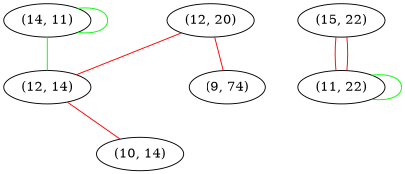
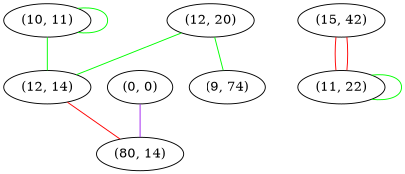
node "(14, 11)": label "(14, 11)" -> "(10, 11)"
node "(15, 22)": label "(15, 22)" -> "(15, 42)"
edge "(12, 20)" -- "(12, 14)": color red -> green
edge "(12, 20)" -- "(9, 74)": color red -> green
node "(0, 0)": added
node "(10, 14)": label "(10, 14)" -> "(80, 14)"
